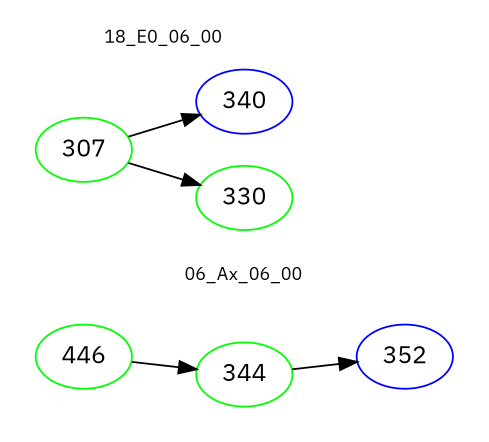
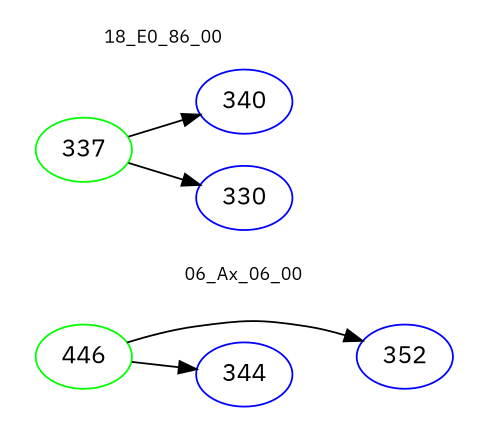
cluster "18_E0_06_00": label "18_E0_06_00" -> "18_E0_86_00"
node "307": label "307" -> "337"
node "330": color green -> blue
edge "344" -> "352": now "446" -> "352"
node "344": color green -> blue
